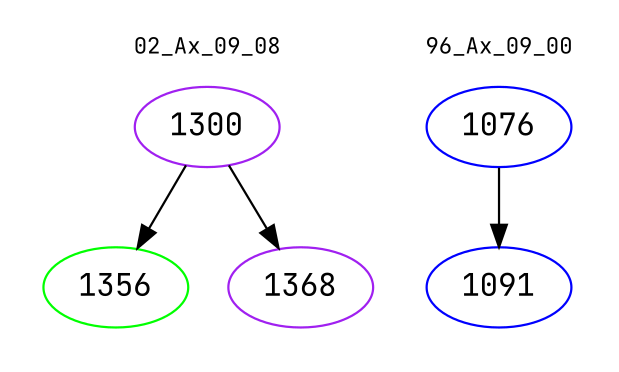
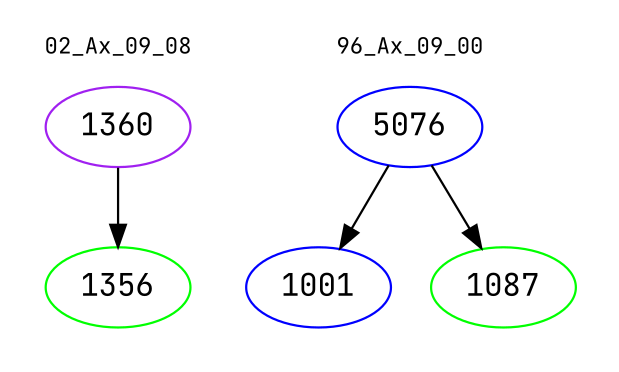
node "1300": label "1300" -> "1360"
node "1076": label "1076" -> "5076"
node "1368": removed
node "1091": label "1091" -> "1001"
node "1087": added
